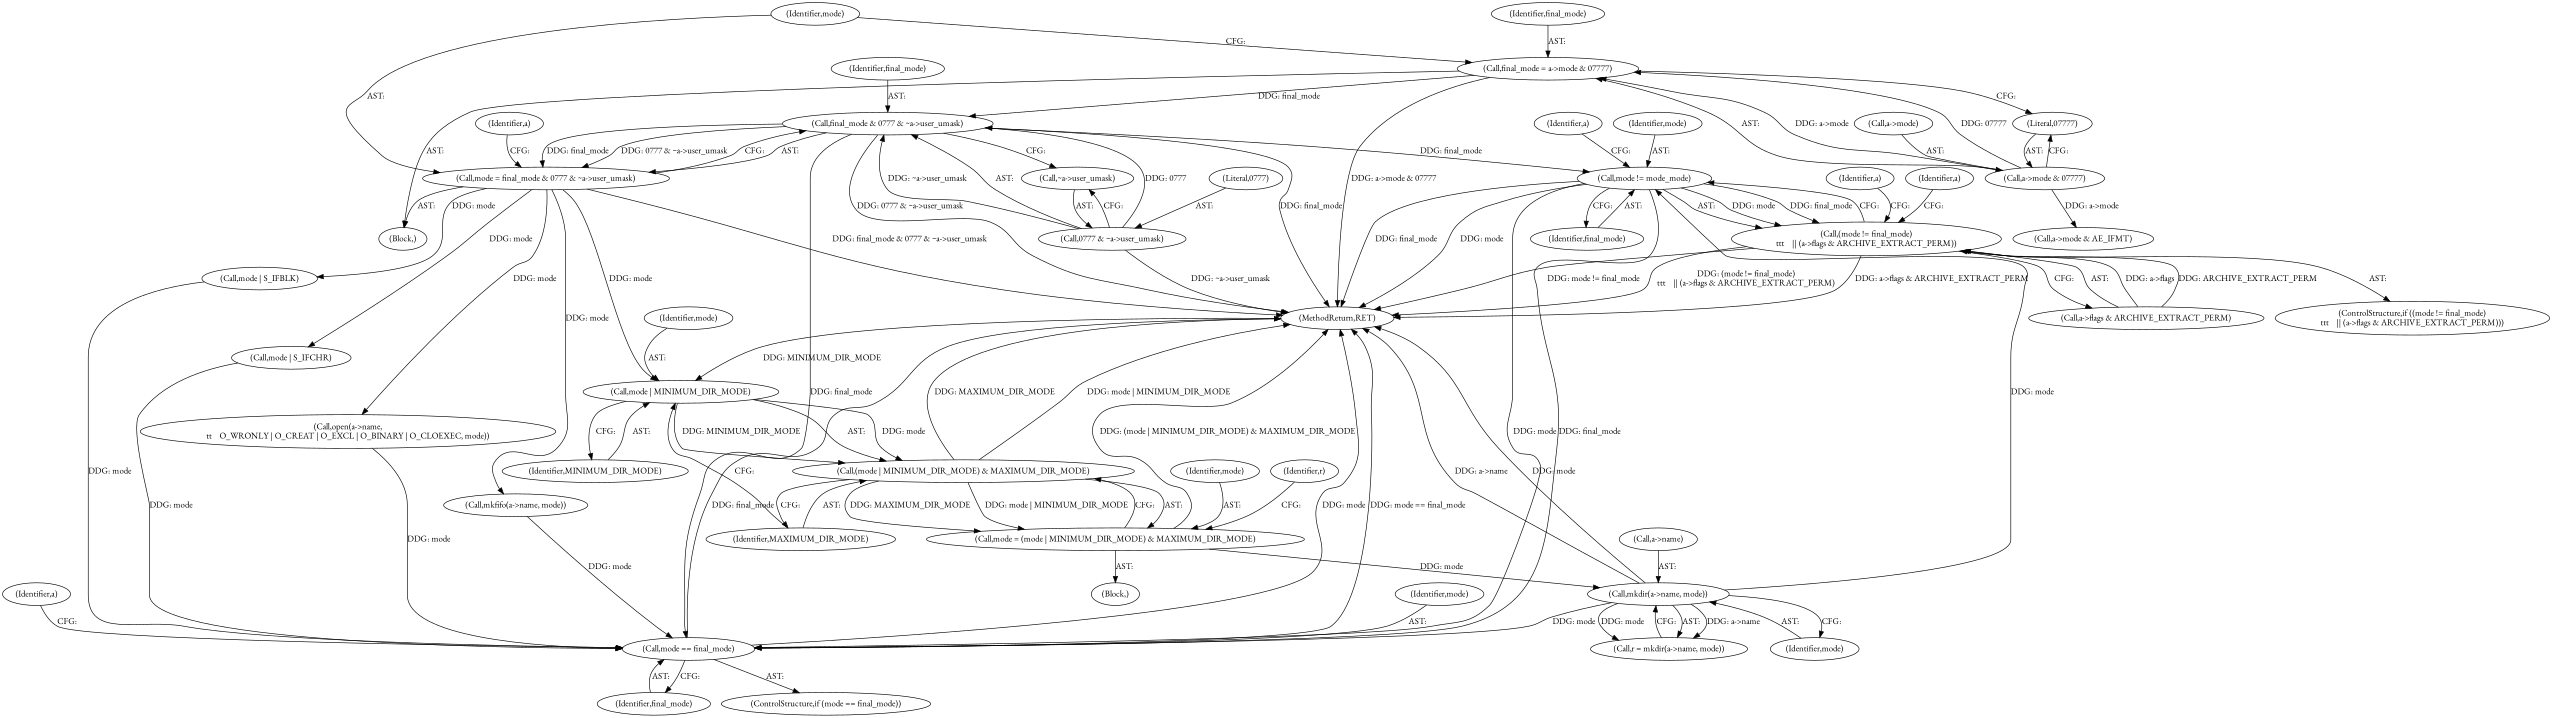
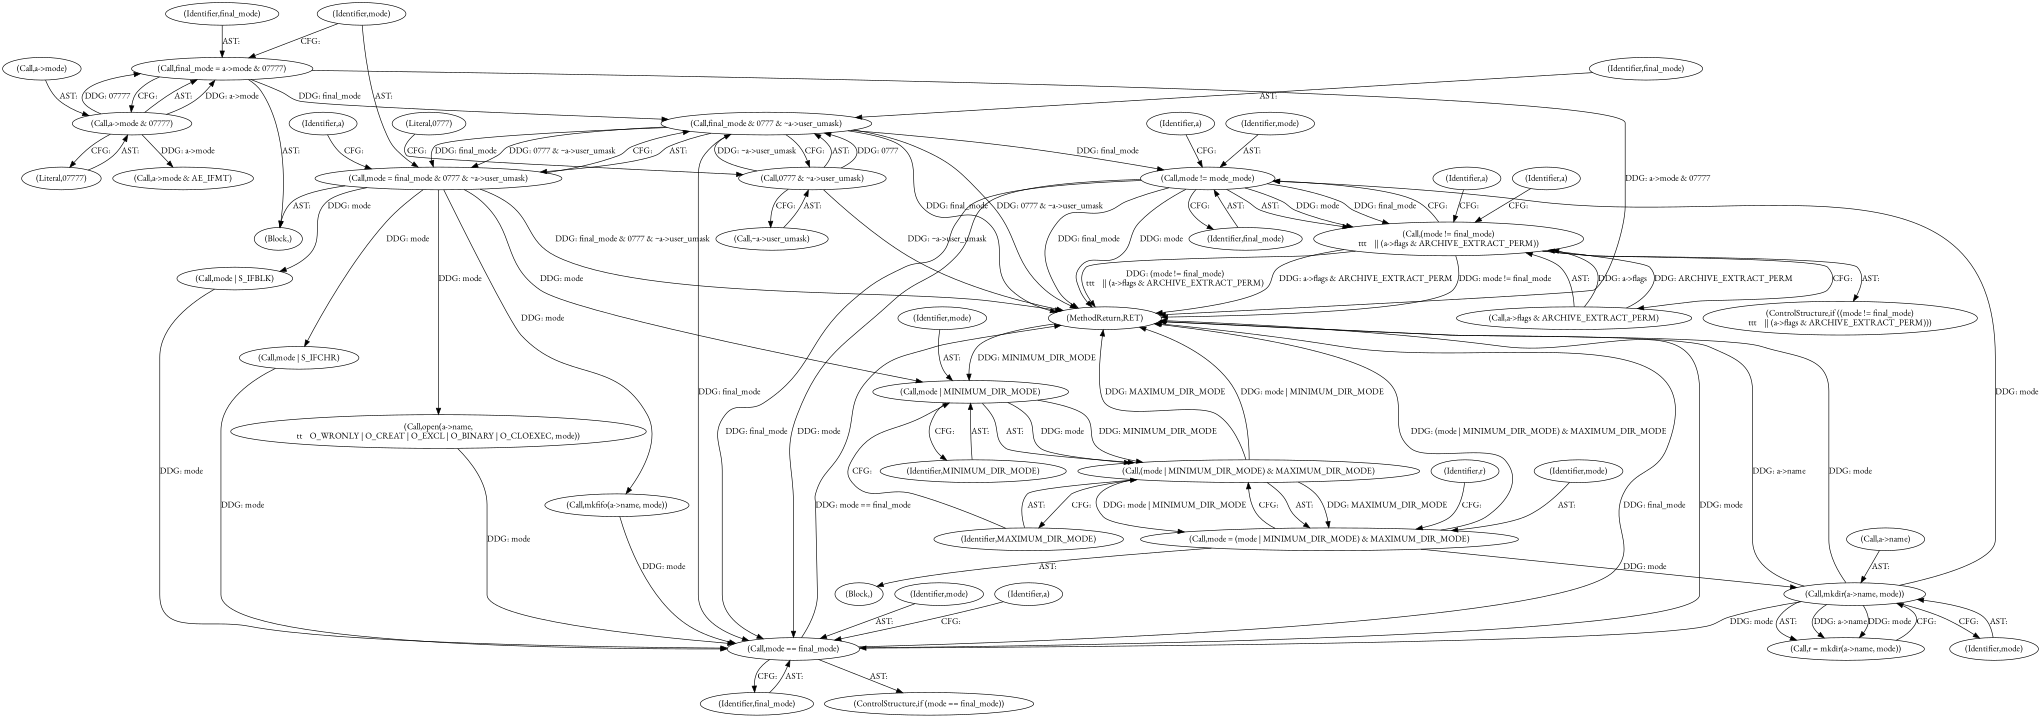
edge "(Call,final_mode = a->mode & 07777)" -> "(Literal,07777)": now "(Call,final_mode = a->mode & 07777)" -> "(Call,a->mode & 07777)"
edge "(Call,final_mode & 0777 & ~a->user_umask)" -> "(Call,~a->user_umask)": now "(Call,final_mode & 0777 & ~a->user_umask)" -> "(Call,0777 & ~a->user_umask)"
edge "(Literal,0777)" -> "(Call,0777 & ~a->user_umask)": label "AST: " -> "CFG: "
